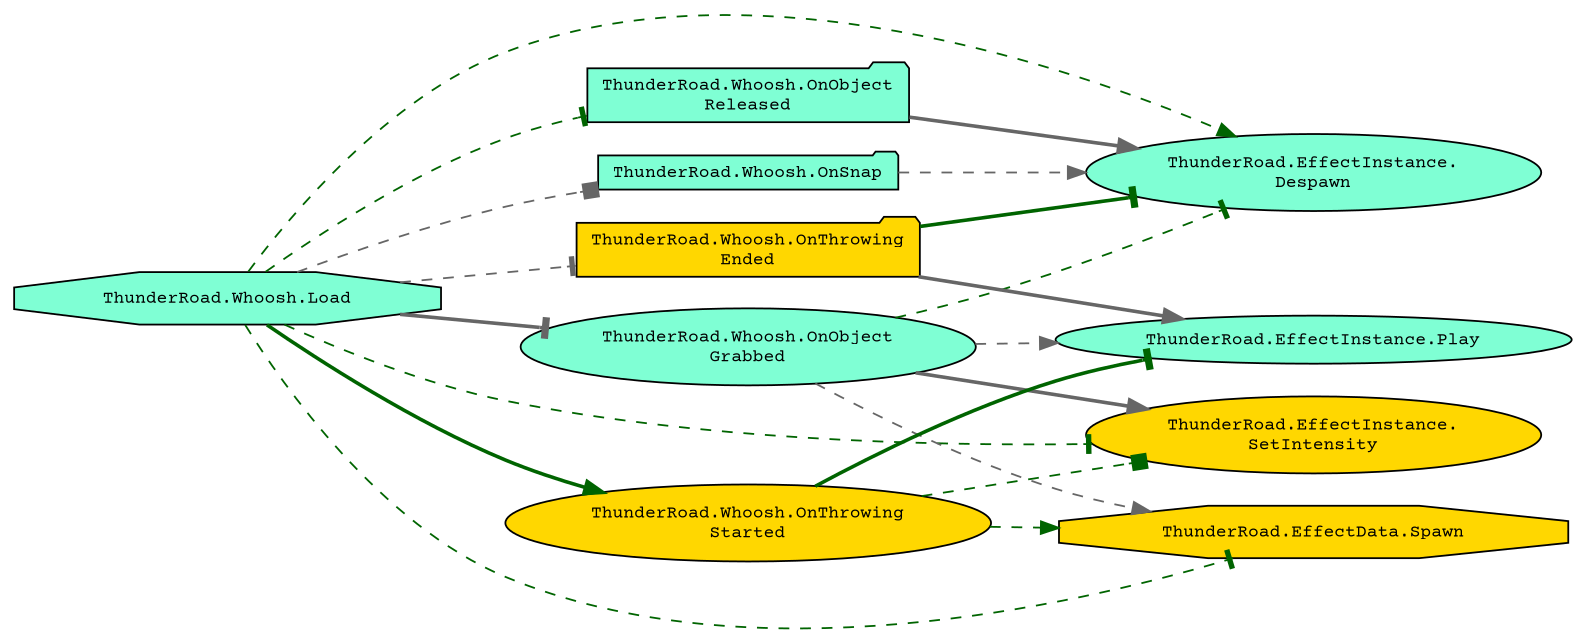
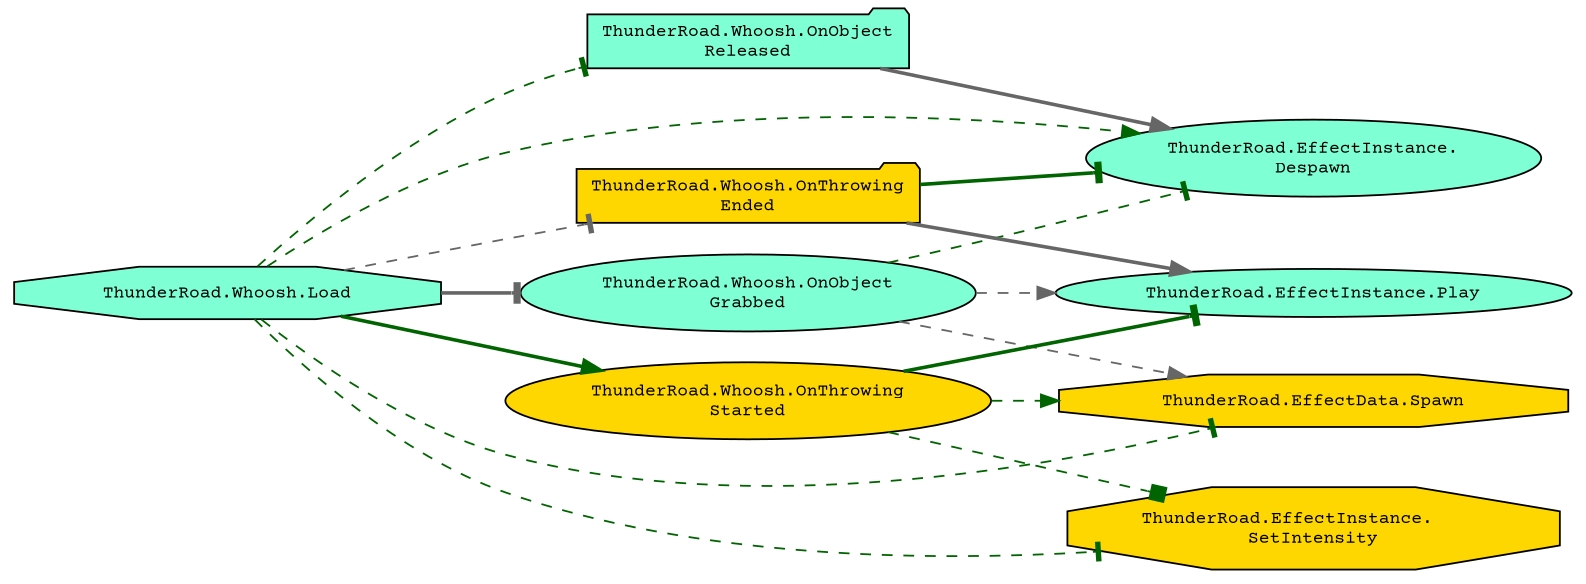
node "ThunderRoad.Whoosh.OnSnap": removed
edge "ThunderRoad.Whoosh.OnObject Grabbed" -> "ThunderRoad.EffectInstance. SetIntensity": removed
node "ThunderRoad.EffectInstance. SetIntensity": shape ellipse -> octagon
